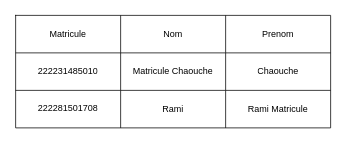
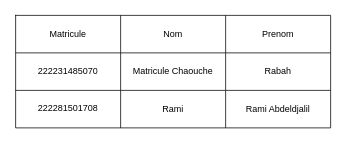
node "222231485010": label "222231485010" -> "222231485070"
node "Chaouche": label "Chaouche" -> "Rabah"
node "Rami Matricule": label "Rami Matricule" -> "Rami Abdeldjalil"
